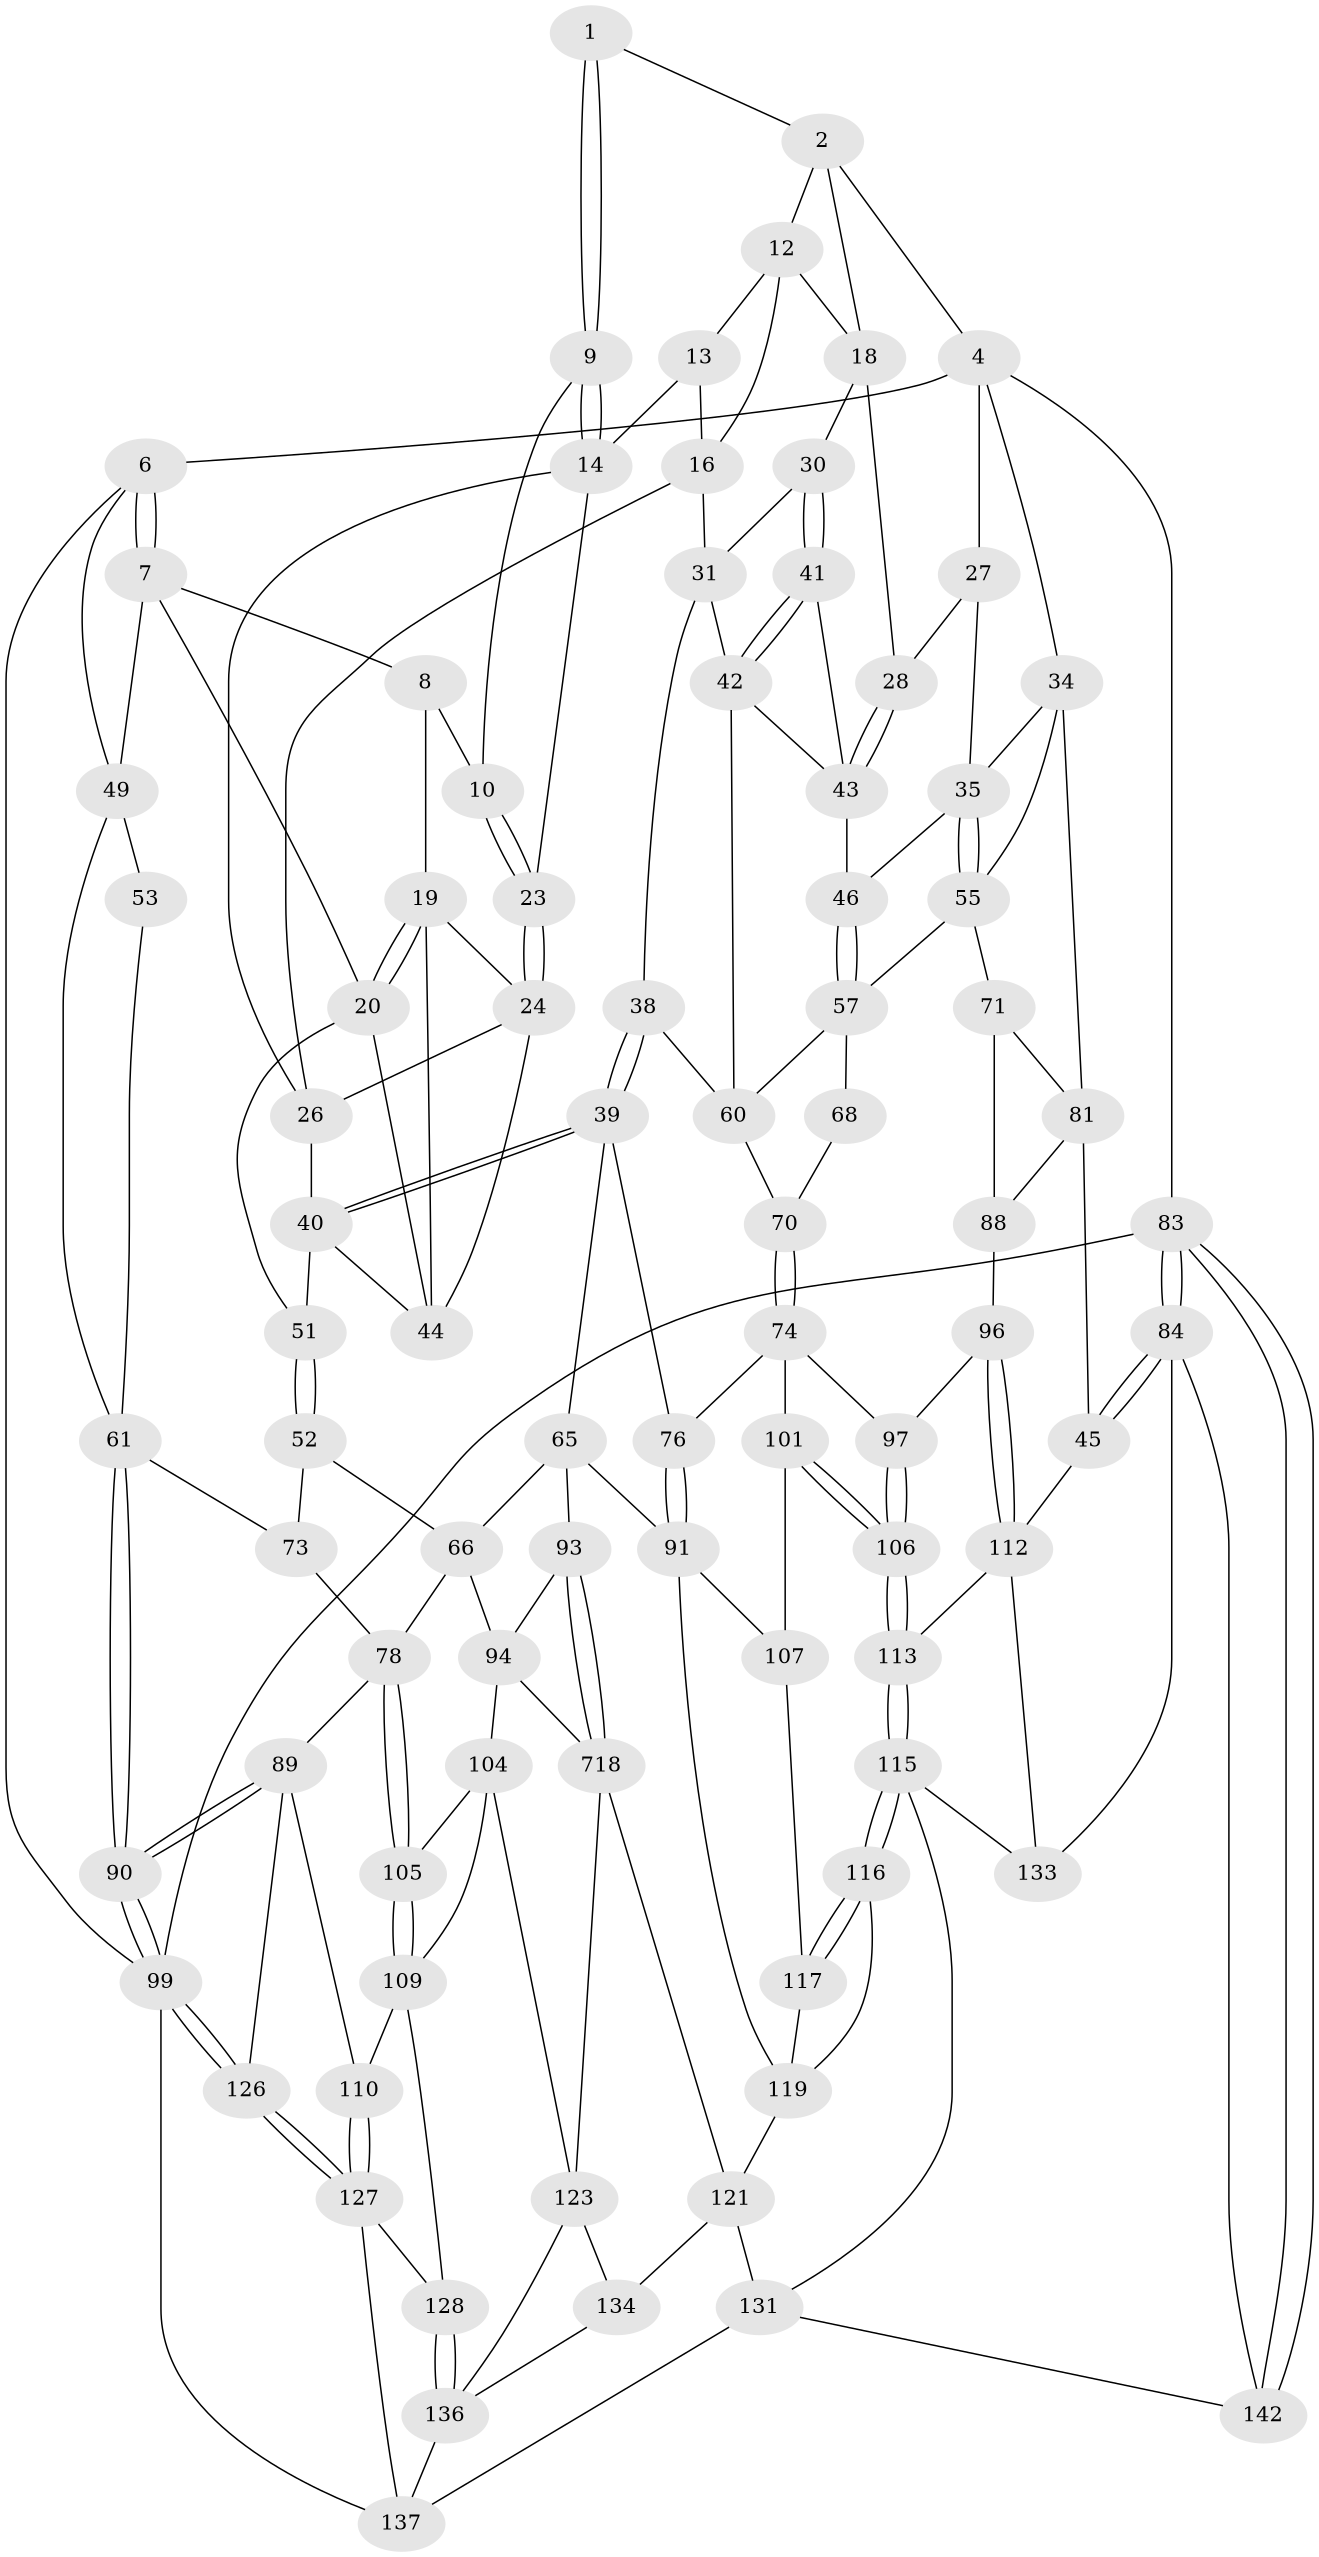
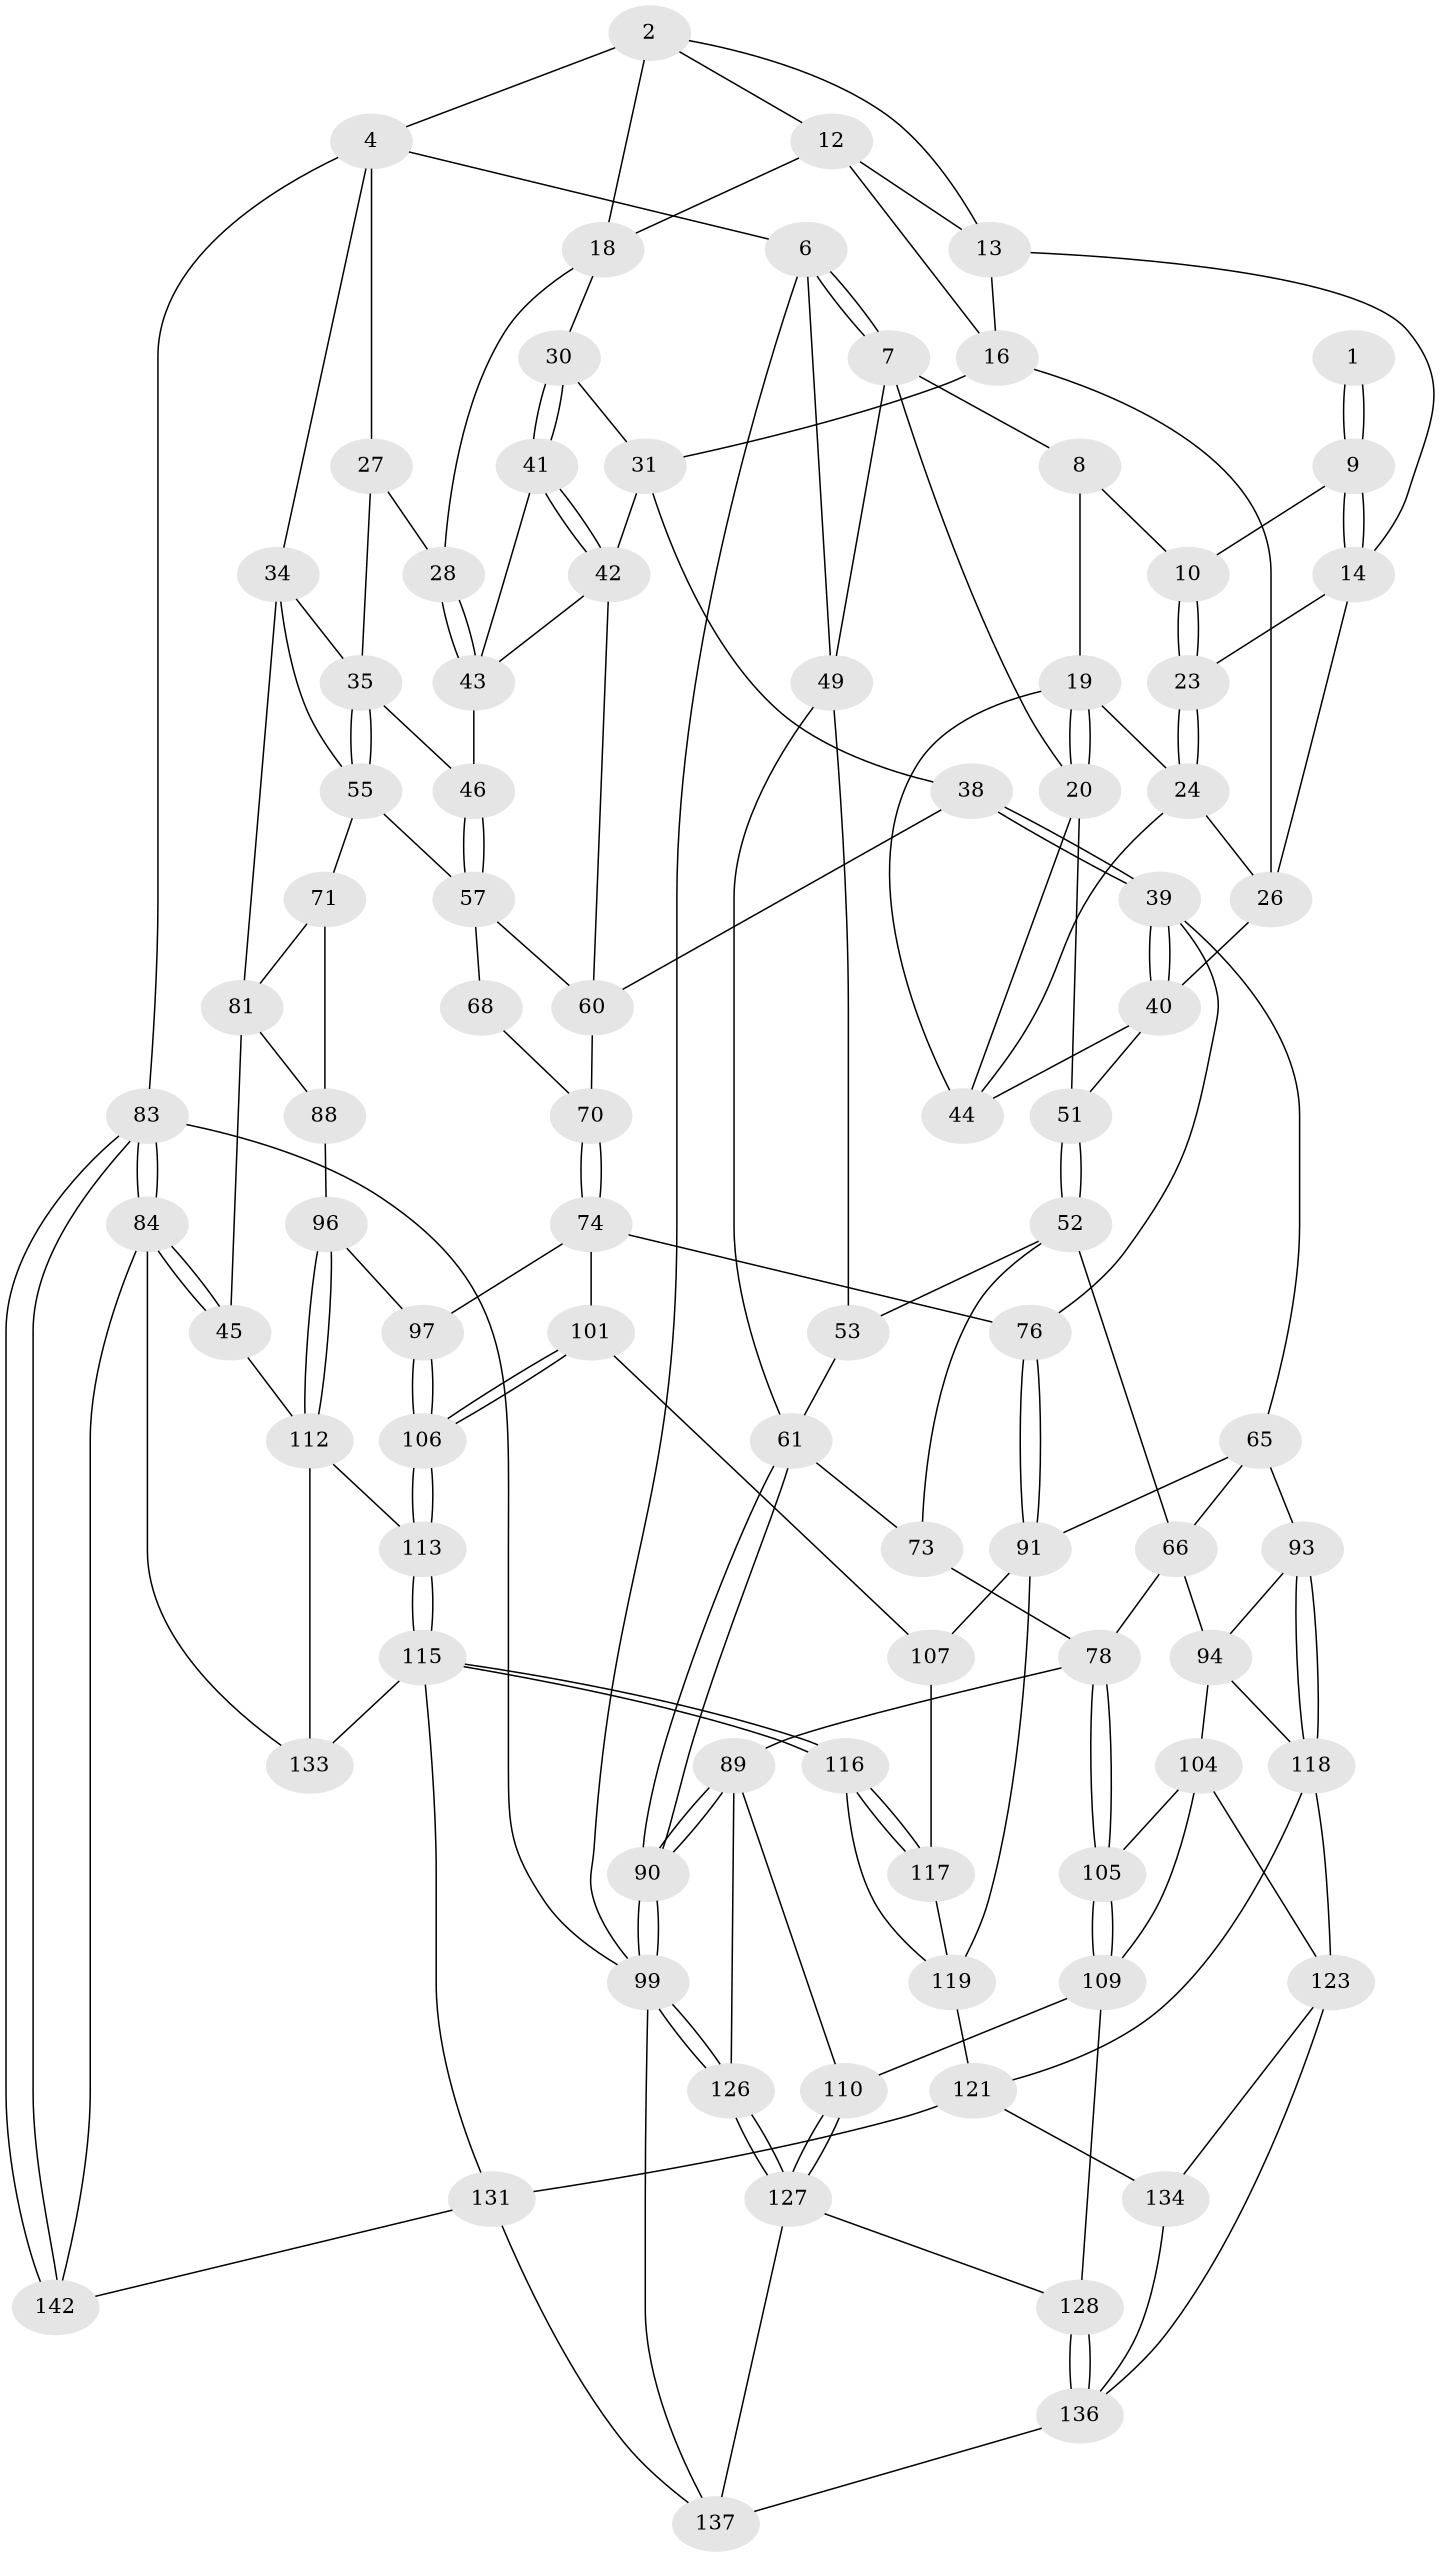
edge "1" -- "2": now "13" -- "2"
edge "52" -- "53": added
node "718": label "718" -> "118"
